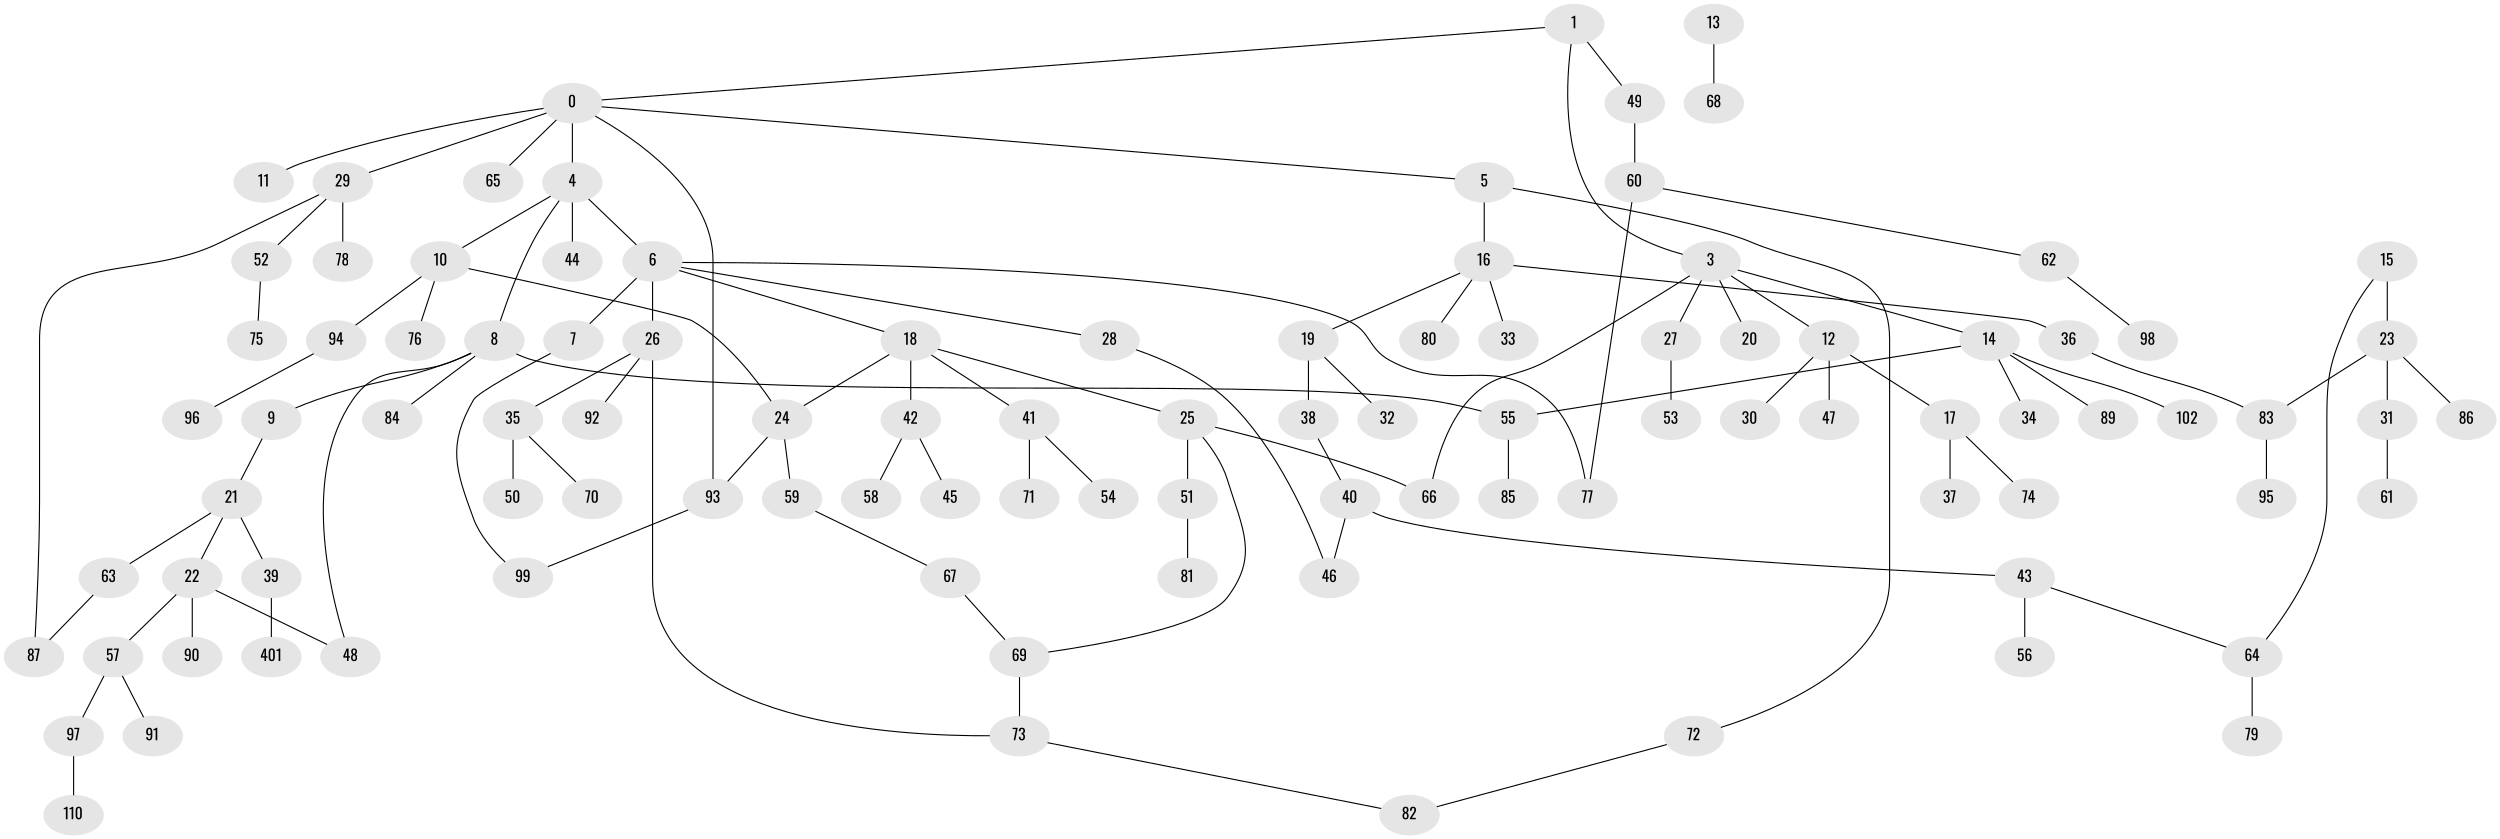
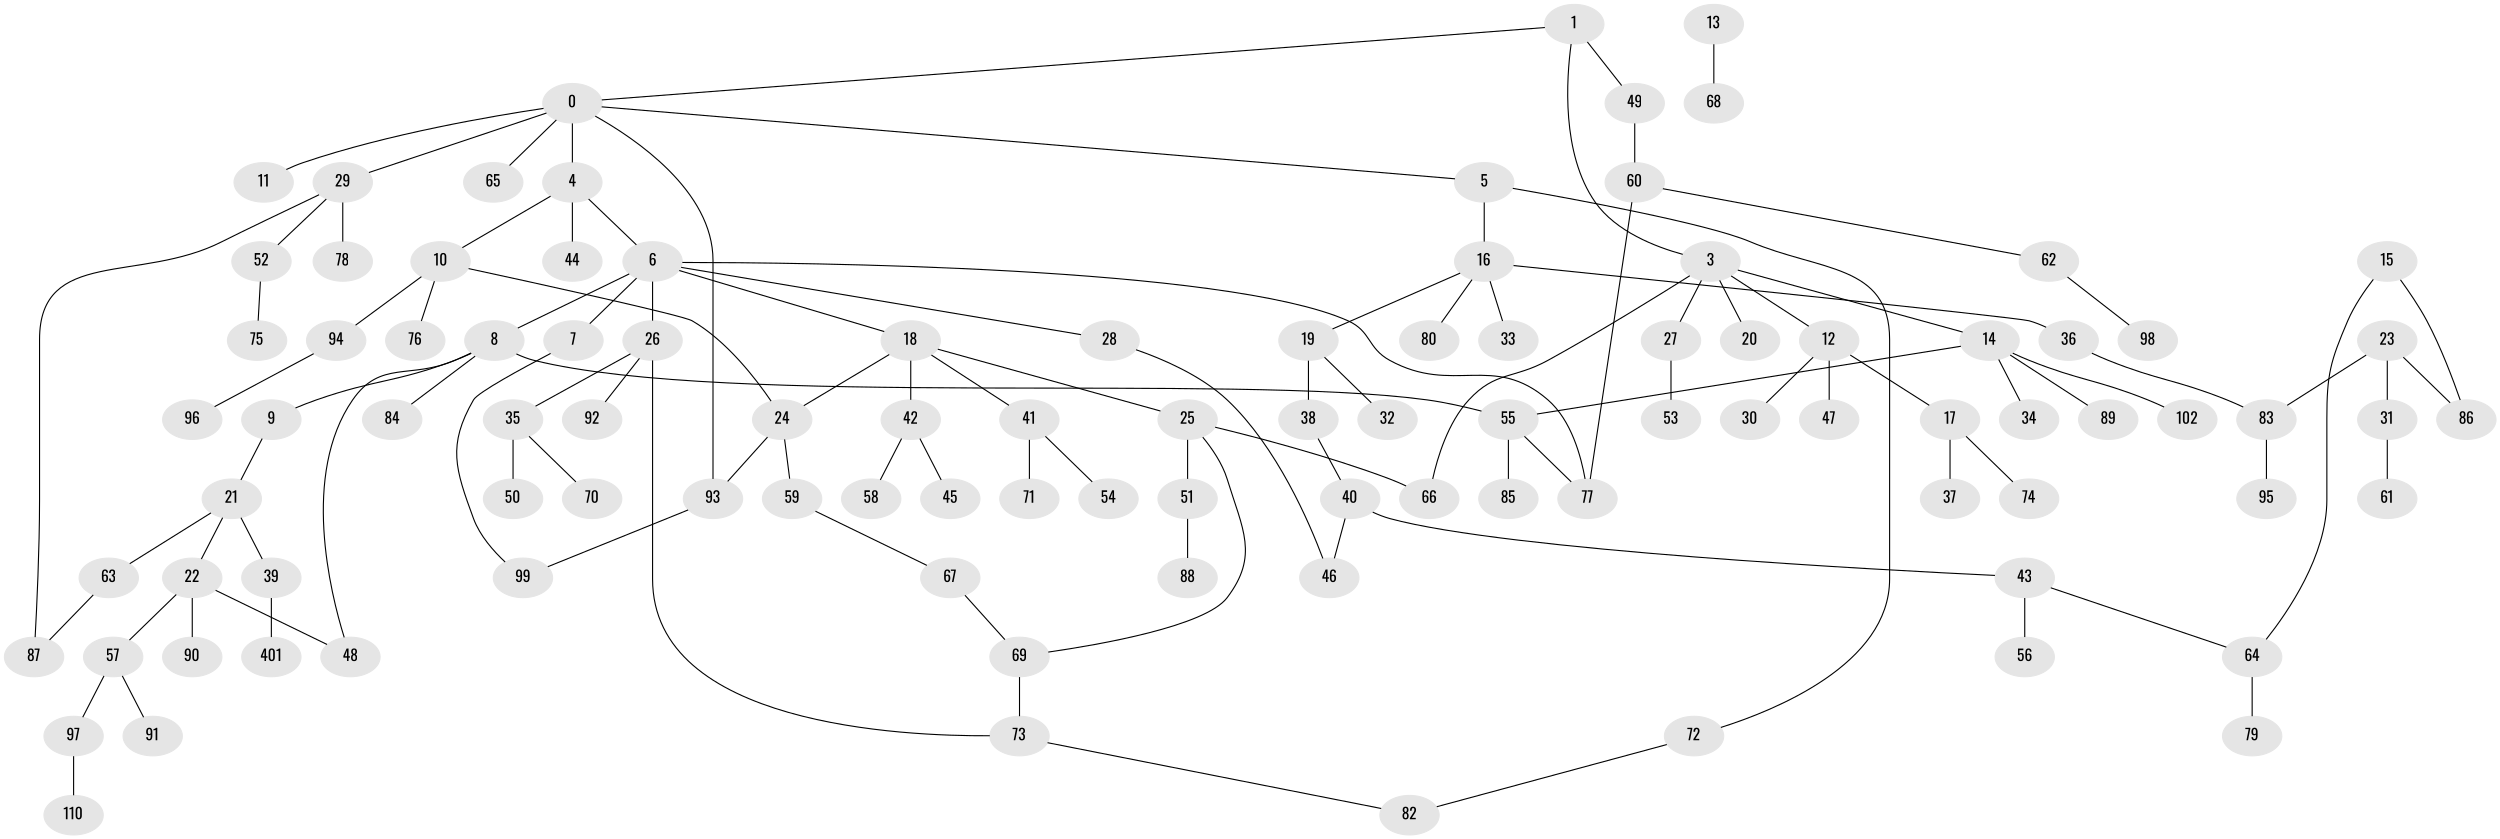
edge "4" -- "8": now "6" -- "8"
edge "15" -- "23": now "15" -- "86"
edge "55" -- "77": added
node "81": label "81" -> "88"
